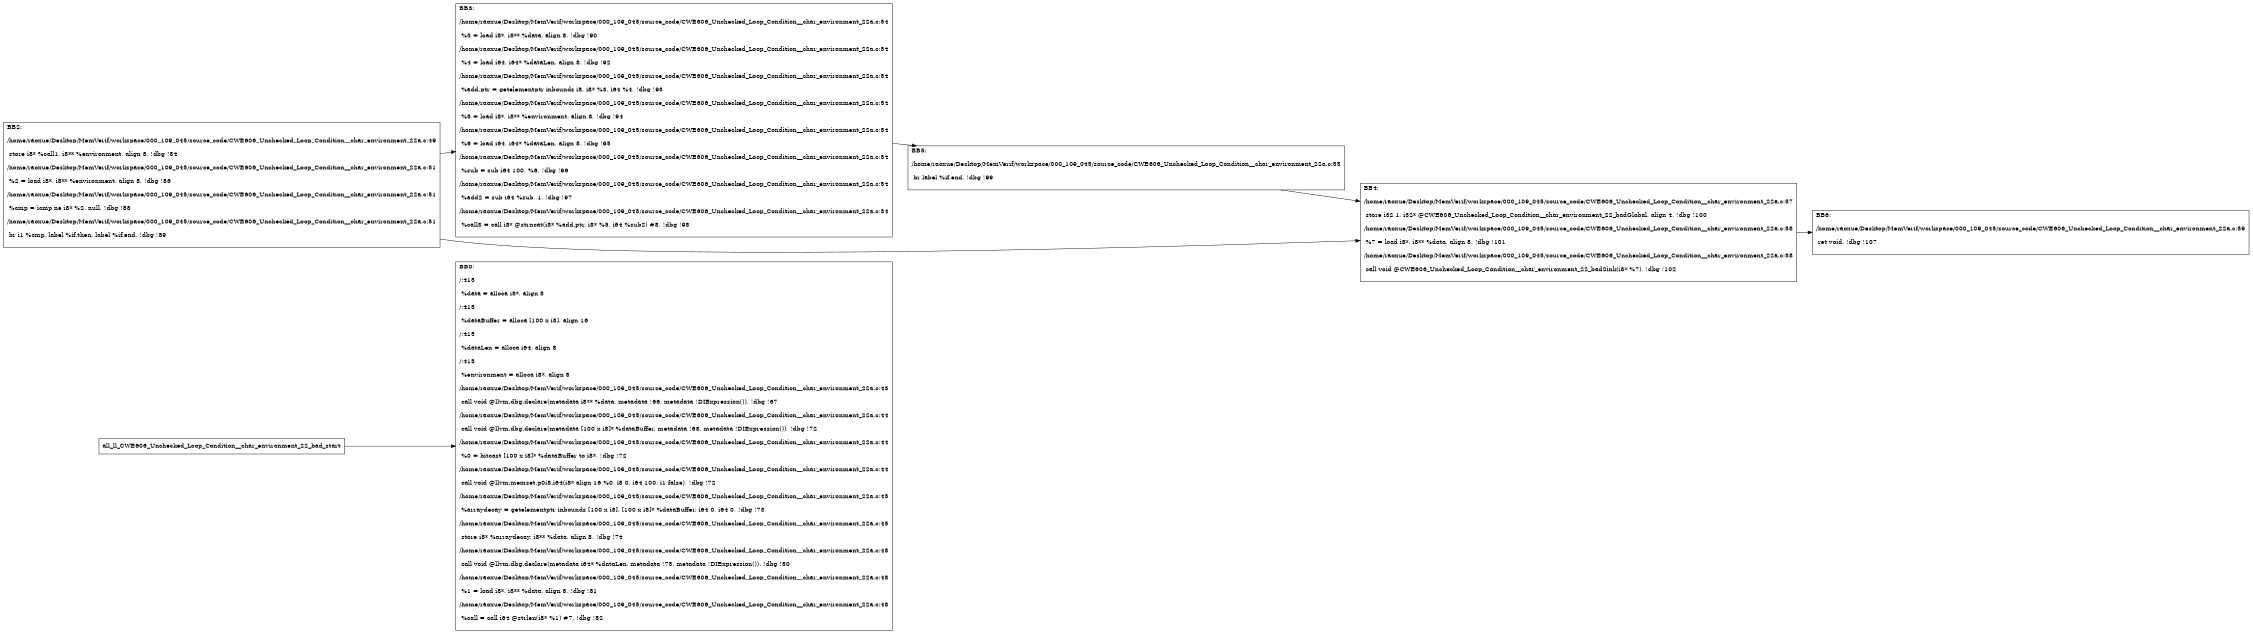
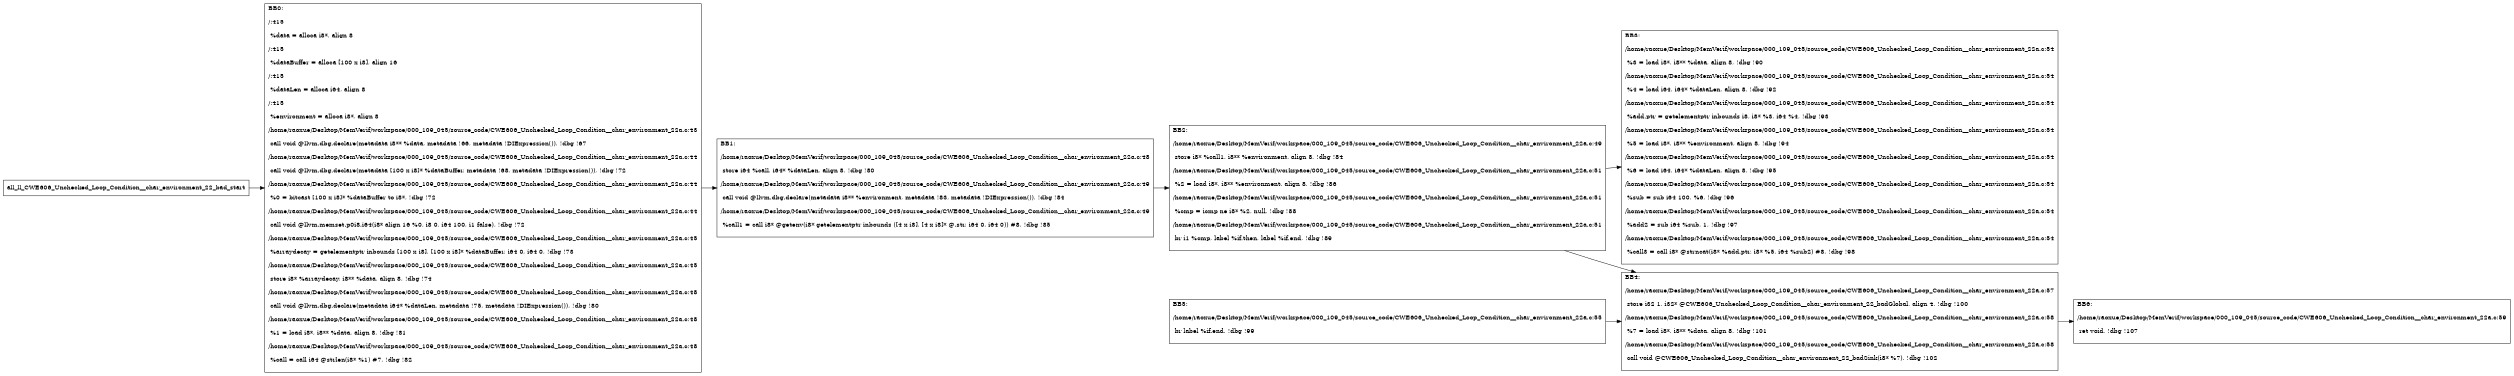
edge "BB3:" -> "BB5:": removed
node "BB1:": added
